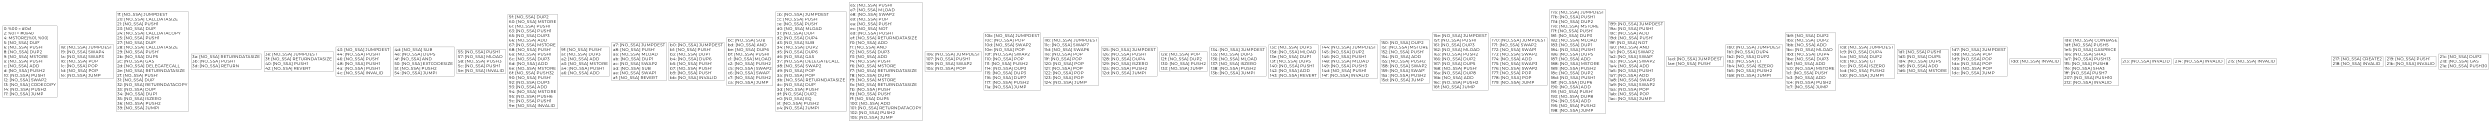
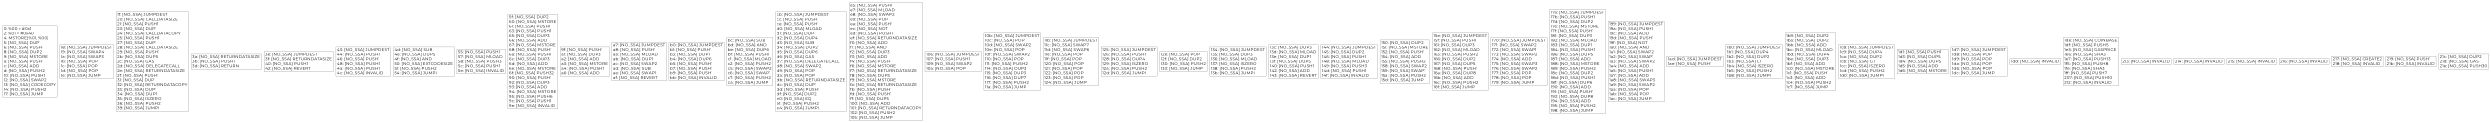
node "216: [NO_SSA] INVALID": added
